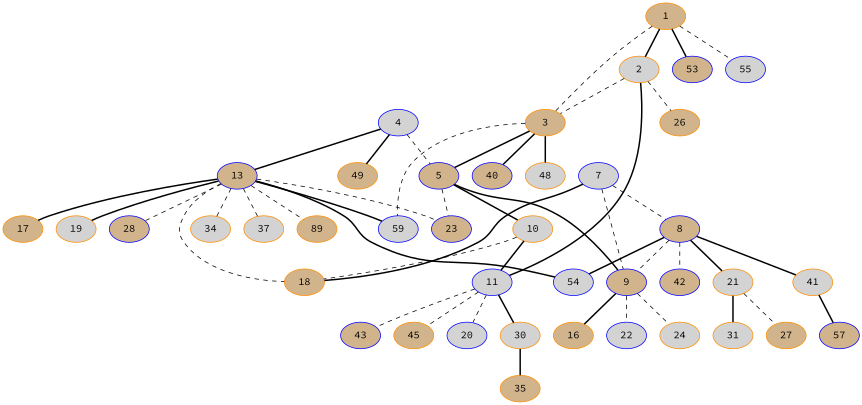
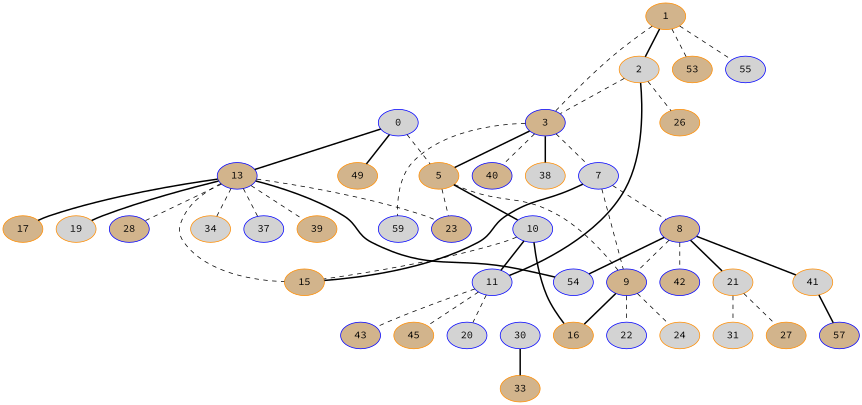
edge "1" -- "53": style bold -> dashed
node "53": color blue -> darkorange
node "4": label "4" -> "0"
node "3": color darkorange -> blue
edge "3" -- "40": style bold -> dashed
edge "3" -- "7": added
node "5": color blue -> darkorange
node "48": label "48" -> "38"
edge "13" -- "59": removed
edge "5" -- "9": style bold -> dashed
node "37": color darkorange -> blue
node "89": label "89" -> "39"
node "10": color darkorange -> blue
node "18": label "18" -> "15"
edge "10" -- "16": added
edge "11" -- "30": removed
edge "21" -- "31": style bold -> dashed
node "30": color darkorange -> blue
node "35": label "35" -> "33"
